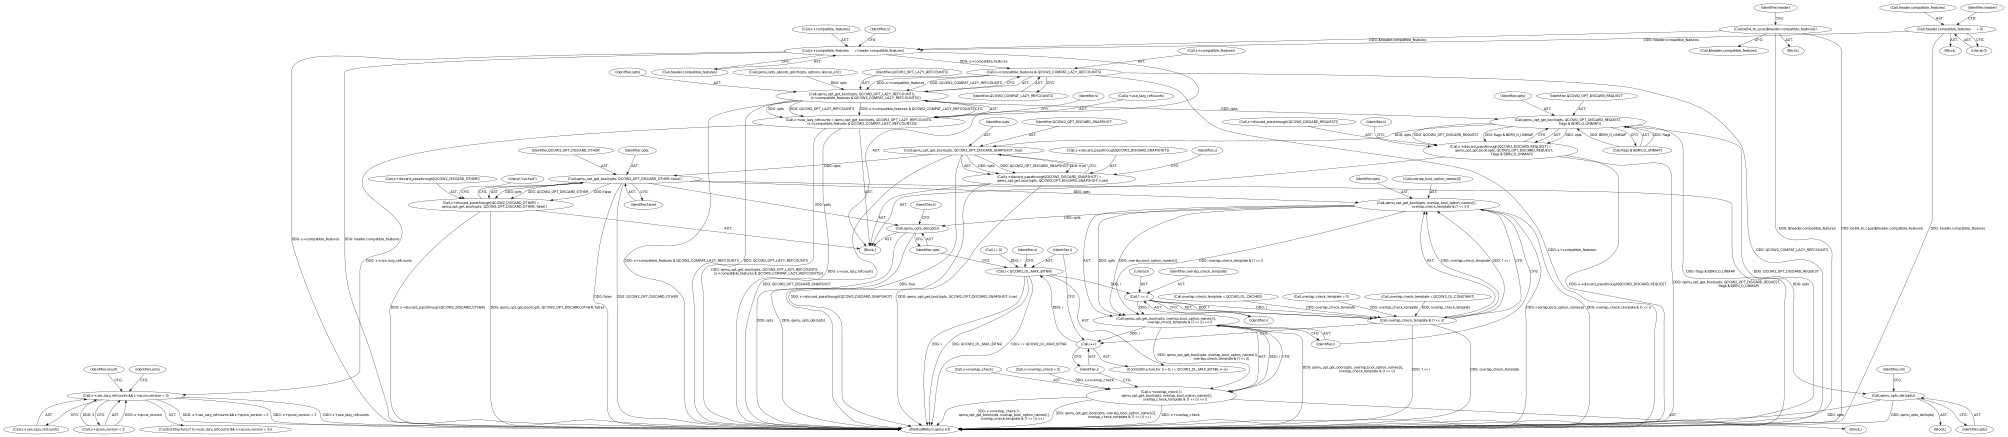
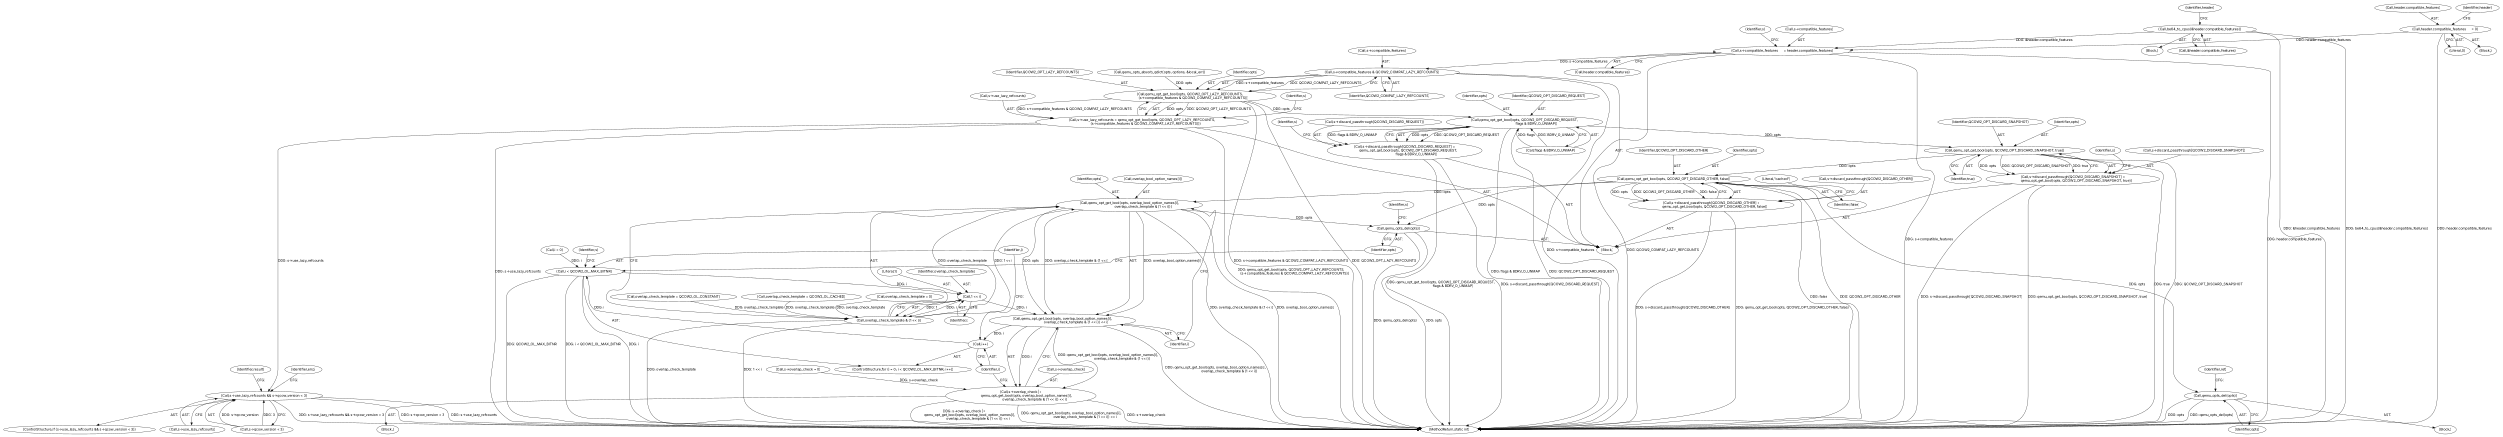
edge "(Call,&header.compatible_features)" -> "(Call,be64_to_cpus(&header.compatible_features))": added, label "AST:"
node "(Identifier,true)": added
edge "(Call,overlap_check_template & (1 << i))" -> "(Call,i++)": now "(Call,overlap_check_template & (1 << i))" -> "(Call,1 << i)"
node "(MethodReturn,qemu int)": label "(MethodReturn,qemu int)" -> "(MethodReturn,static int)"
